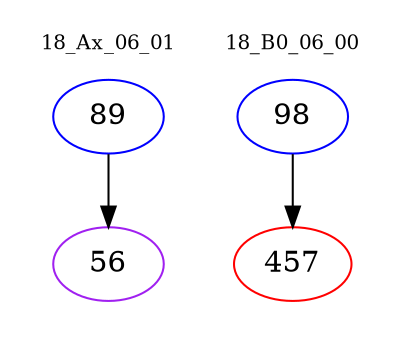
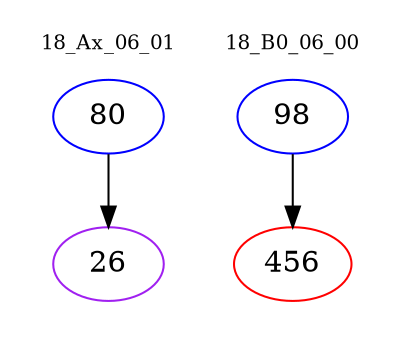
node "89": label "89" -> "80"
node "56": label "56" -> "26"
node "457": label "457" -> "456"
